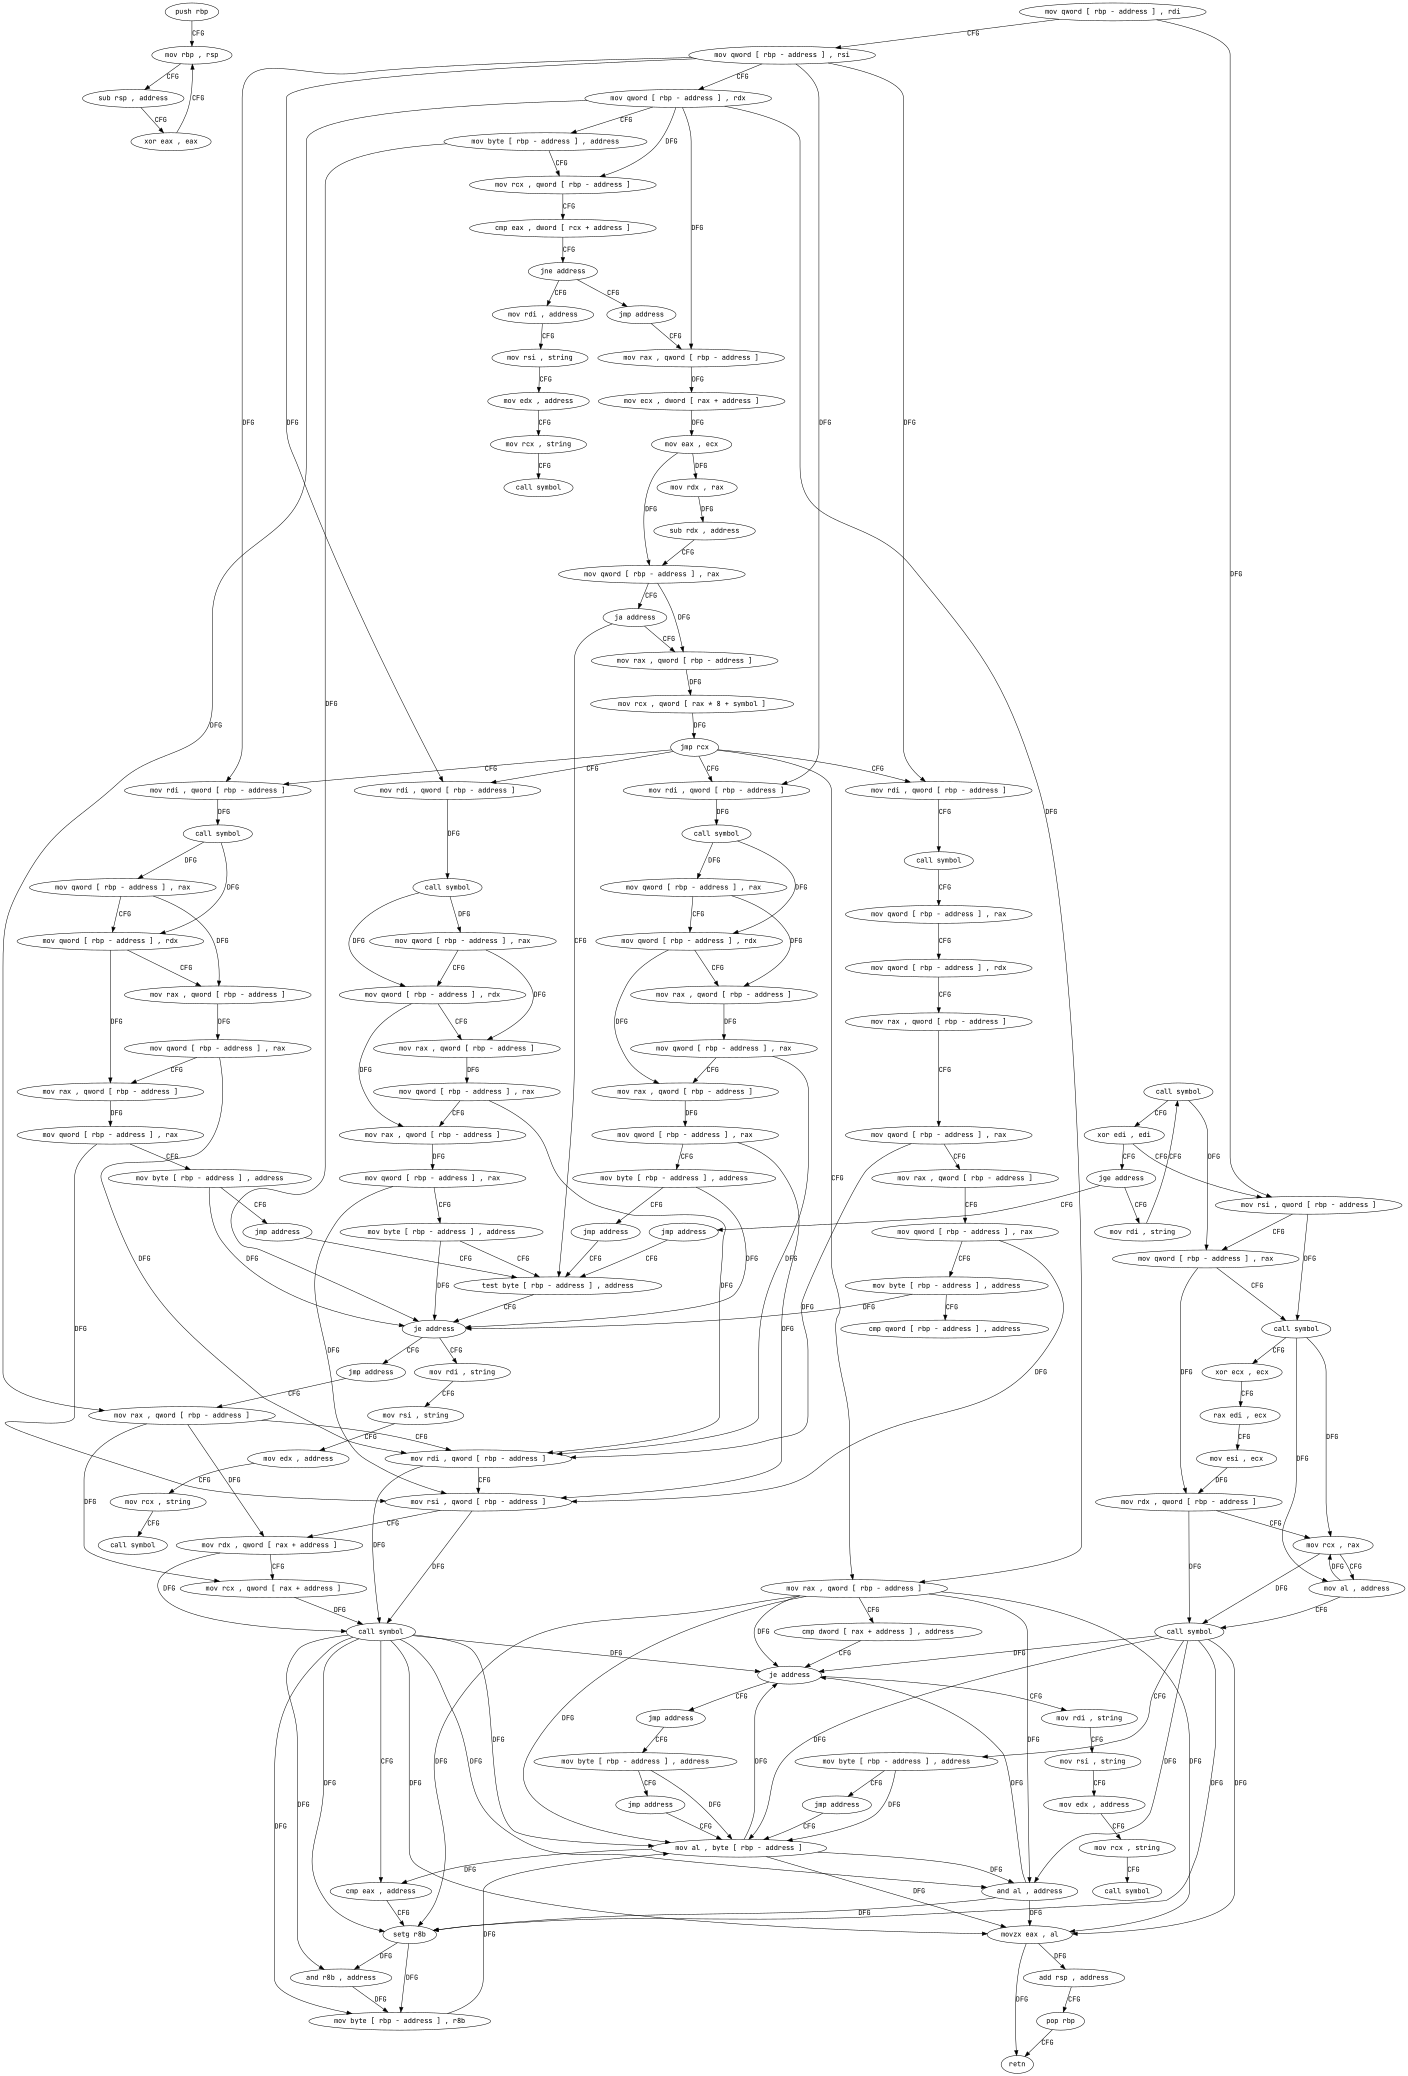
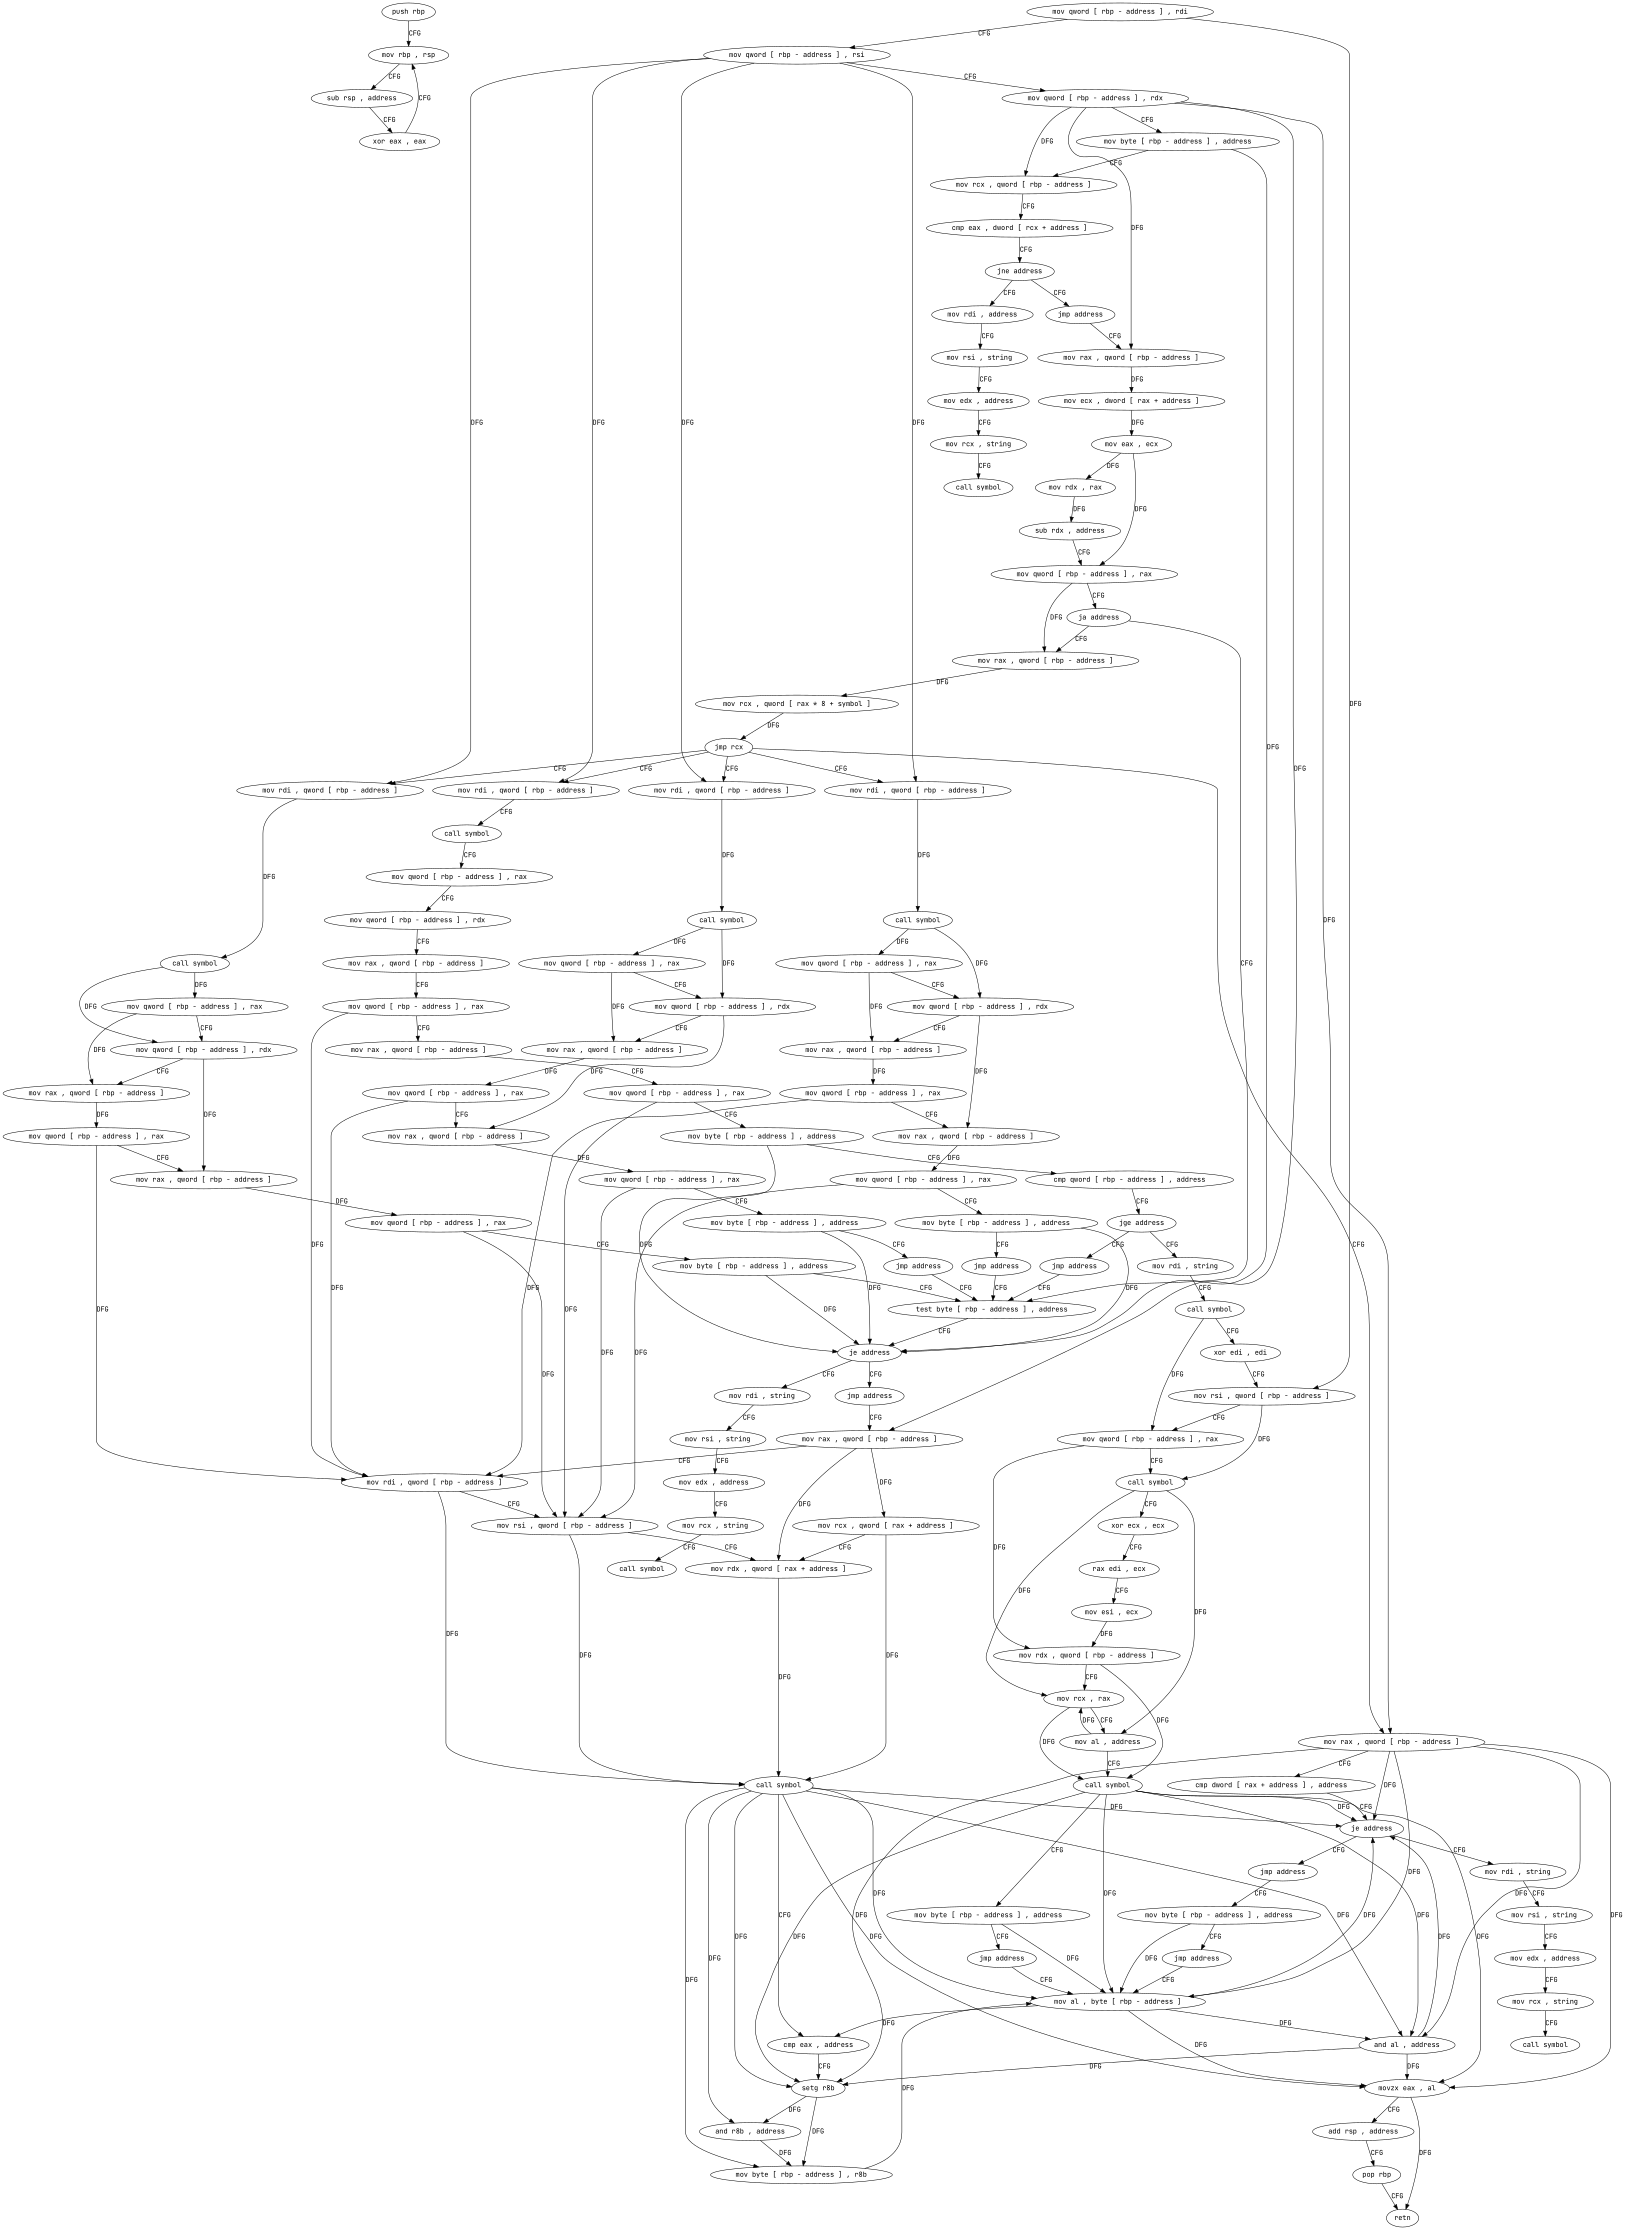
edge "xor edi , edi" -> "jge address": now "cmp qword [ rbp - address ] , address" -> "jge address"
edge "mov rdx , qword [ rax + address ]" -> "mov rcx , qword [ rax + address ]": reversed
edge "movzx eax , al" -> "add rsp , address": label "DFG" -> "CFG"
